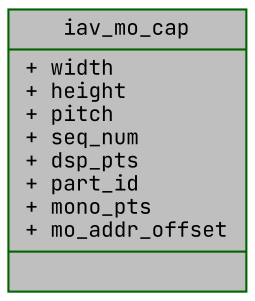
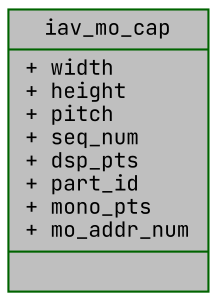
node "iav_mo_cap": text "+ mo_addr_offset" -> "+ mo_addr_num"
